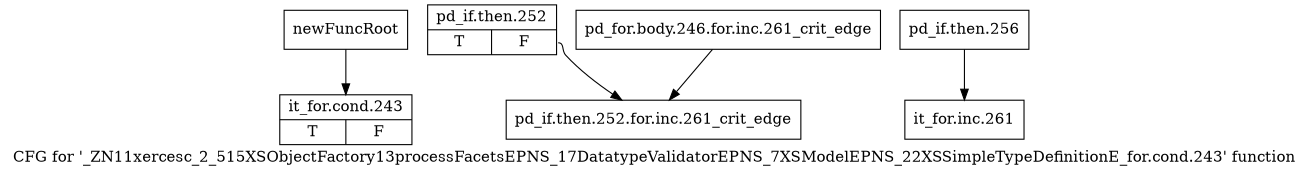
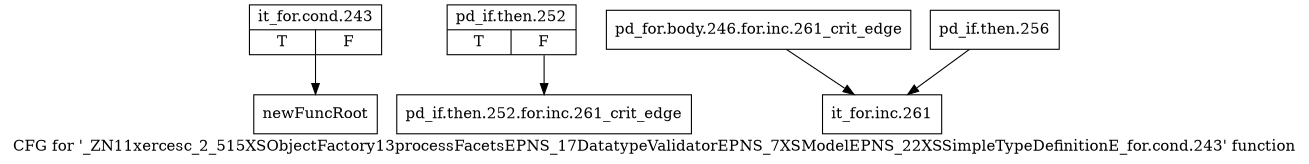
edge "newFuncRoot" -> "it_for.cond.243": reversed
edge "pd_for.body.246.for.inc.261_crit_edge" -> "pd_if.then.252.for.inc.261_crit_edge": now "pd_for.body.246.for.inc.261_crit_edge" -> "it_for.inc.261"
